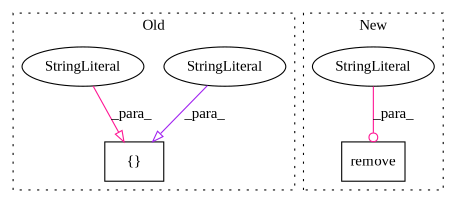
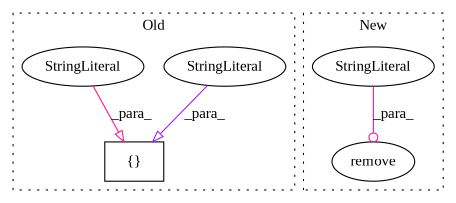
node "remove": shape box -> ellipse
